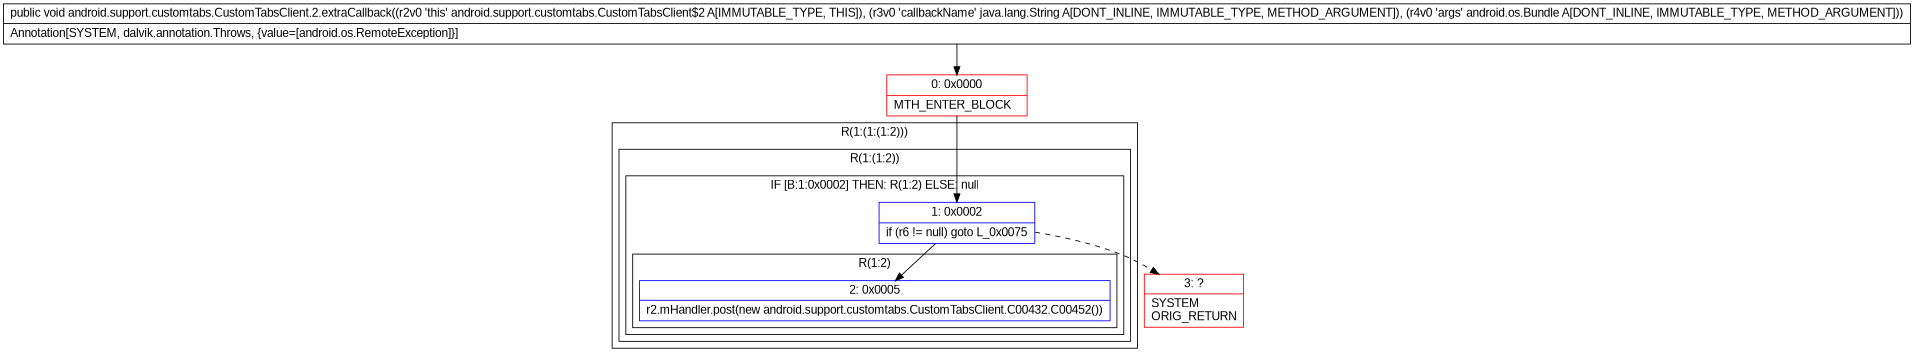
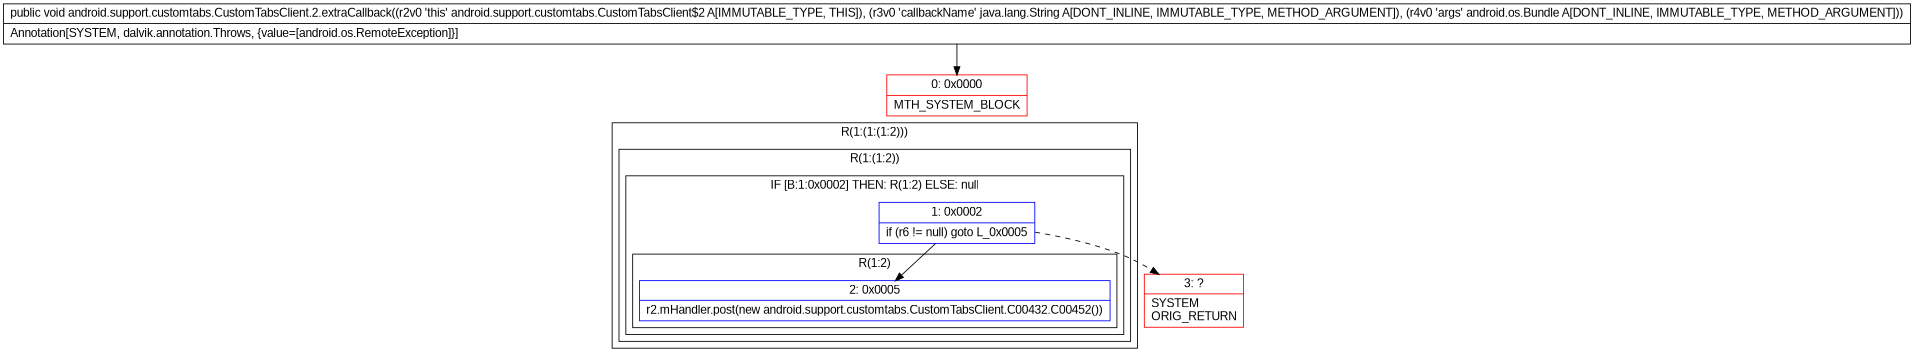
node "0: 0x0000": text "MTH_ENTER_BLOCK" -> "MTH_SYSTEM_BLOCK"
edge "0: 0x0000" -> "1: 0x0002": removed
node "1: 0x0002": text "if (r6 != null) goto L_0x0075" -> "if (r6 != null) goto L_0x0005"
